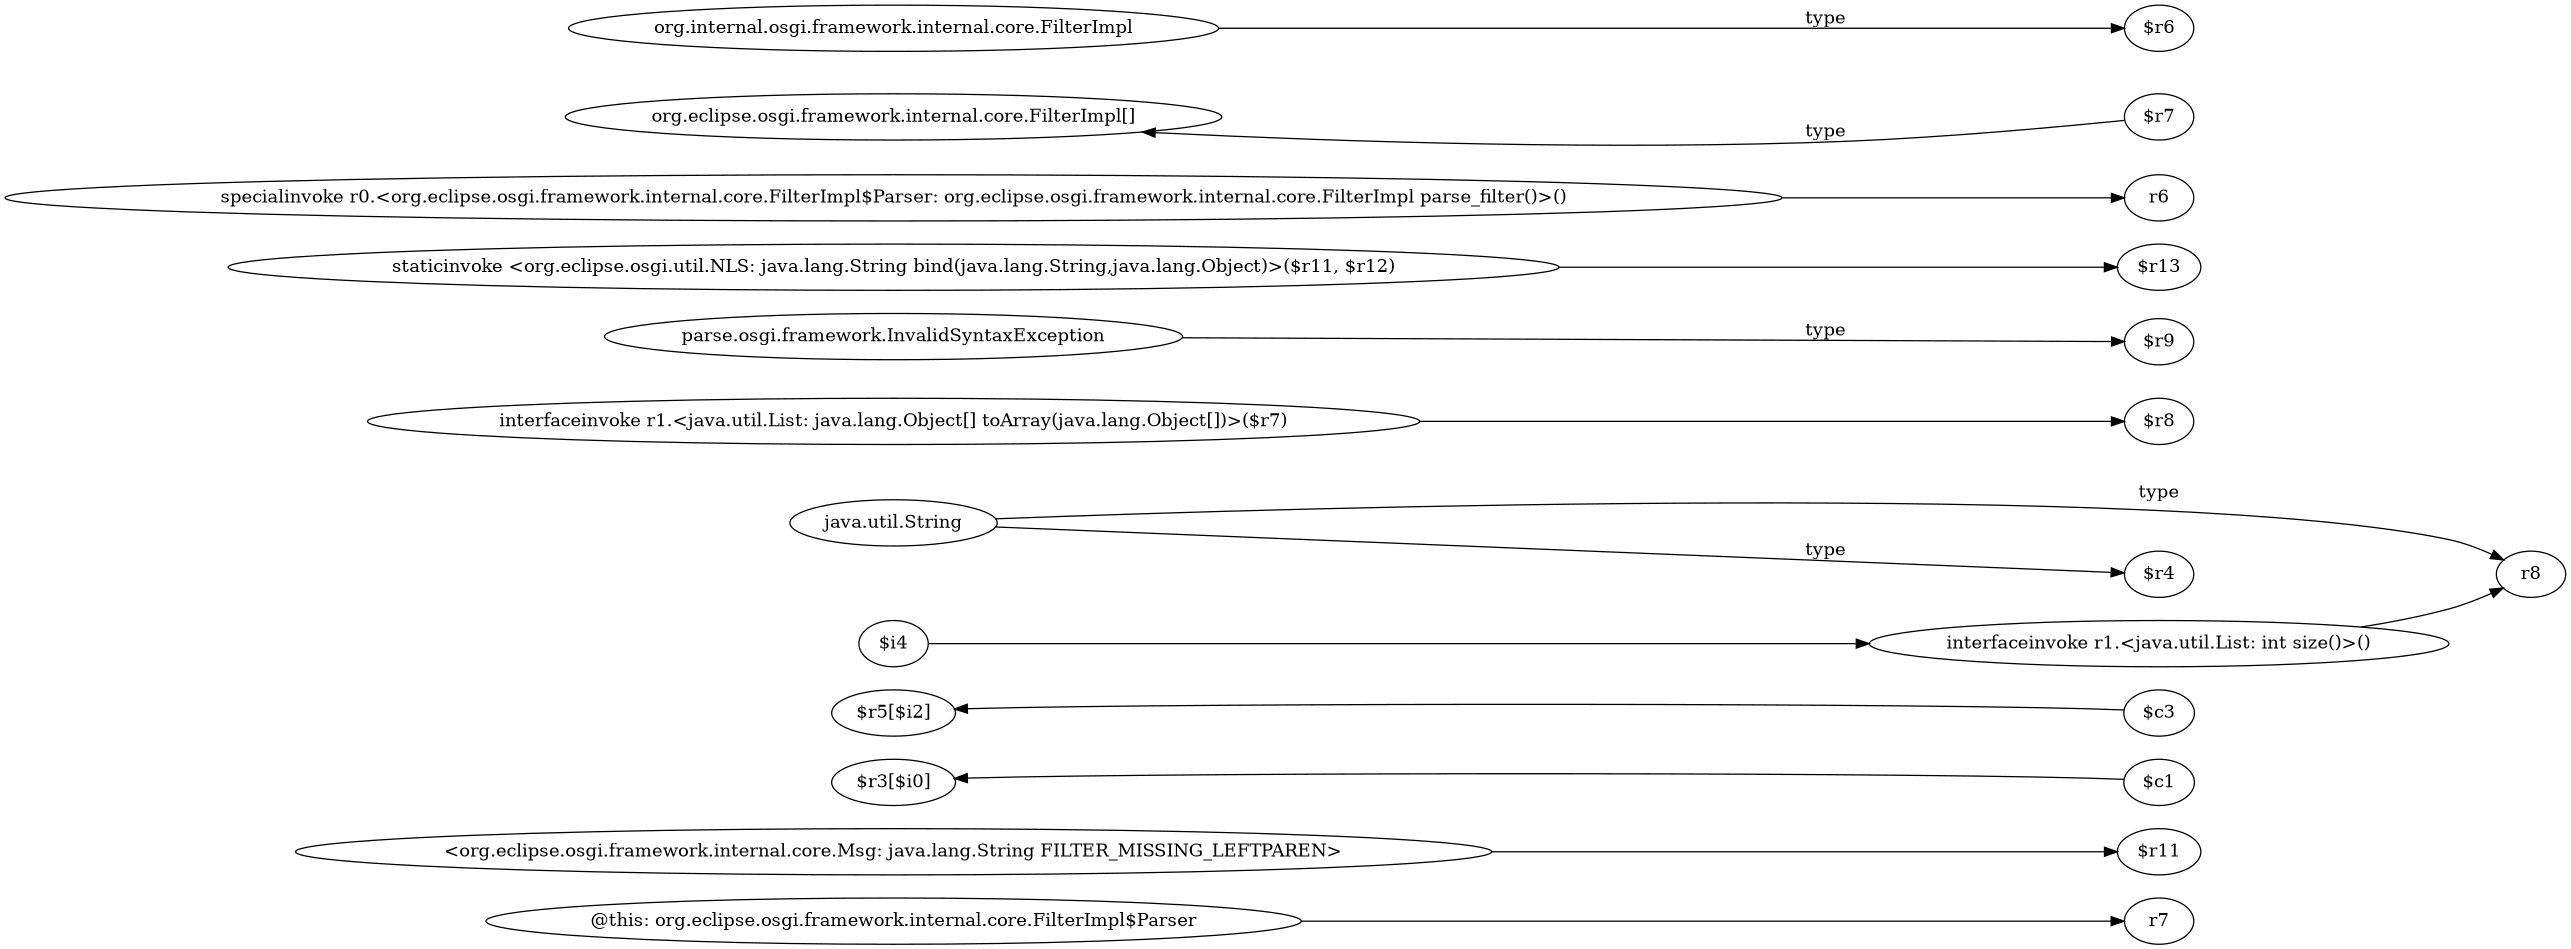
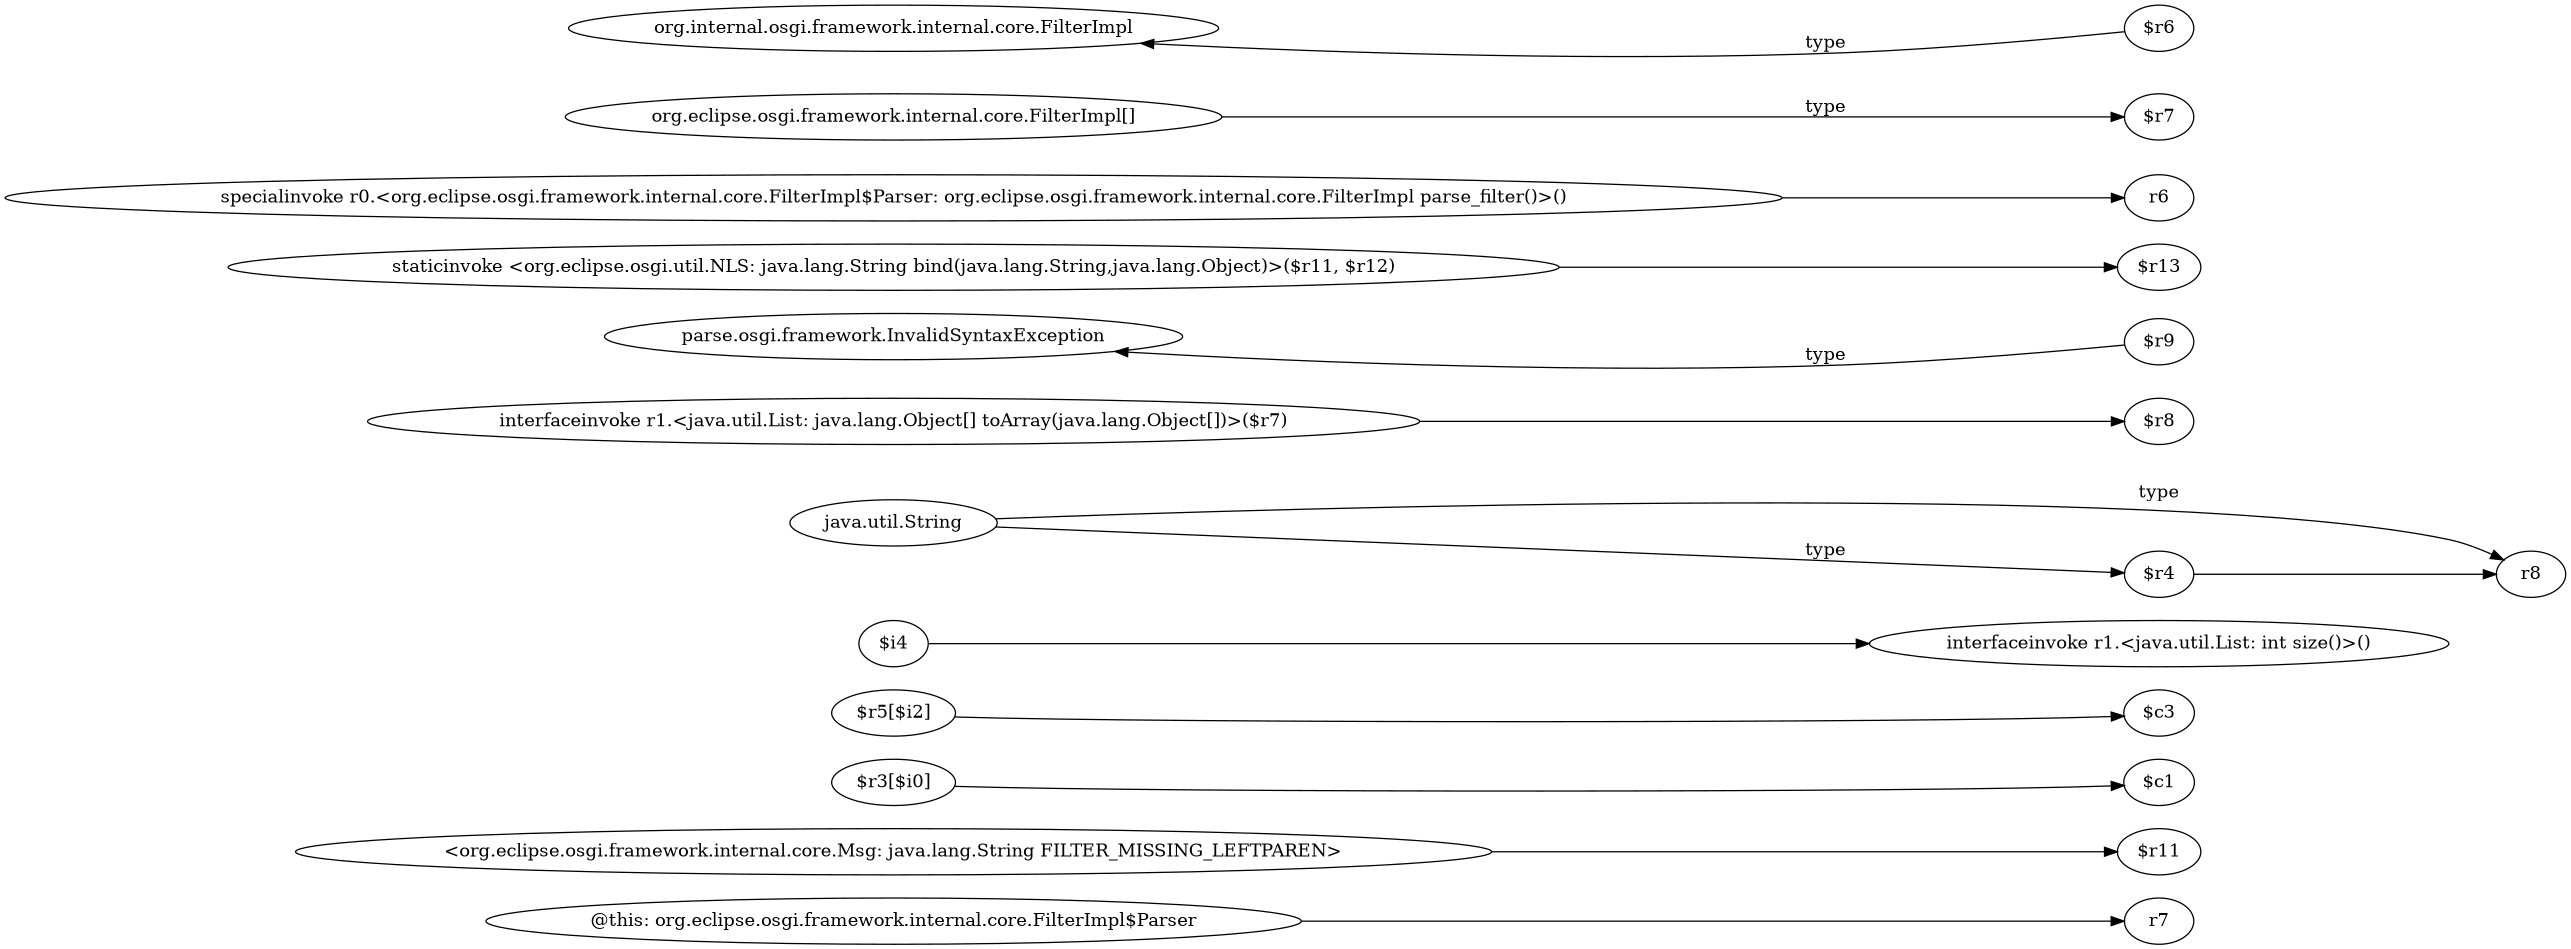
edge "org.internal.osgi.framework.internal.core.FilterImpl" -> "$r6": reversed
edge "$r7" -> "org.eclipse.osgi.framework.internal.core.FilterImpl[]": reversed
edge "parse.osgi.framework.InvalidSyntaxException" -> "$r9": reversed
edge "interfaceinvoke r1.<java.util.List: int size()>()" -> "r8": now "$r4" -> "r8"
edge "$c3" -> "$r5[$i2]": reversed
edge "$c1" -> "$r3[$i0]": reversed
